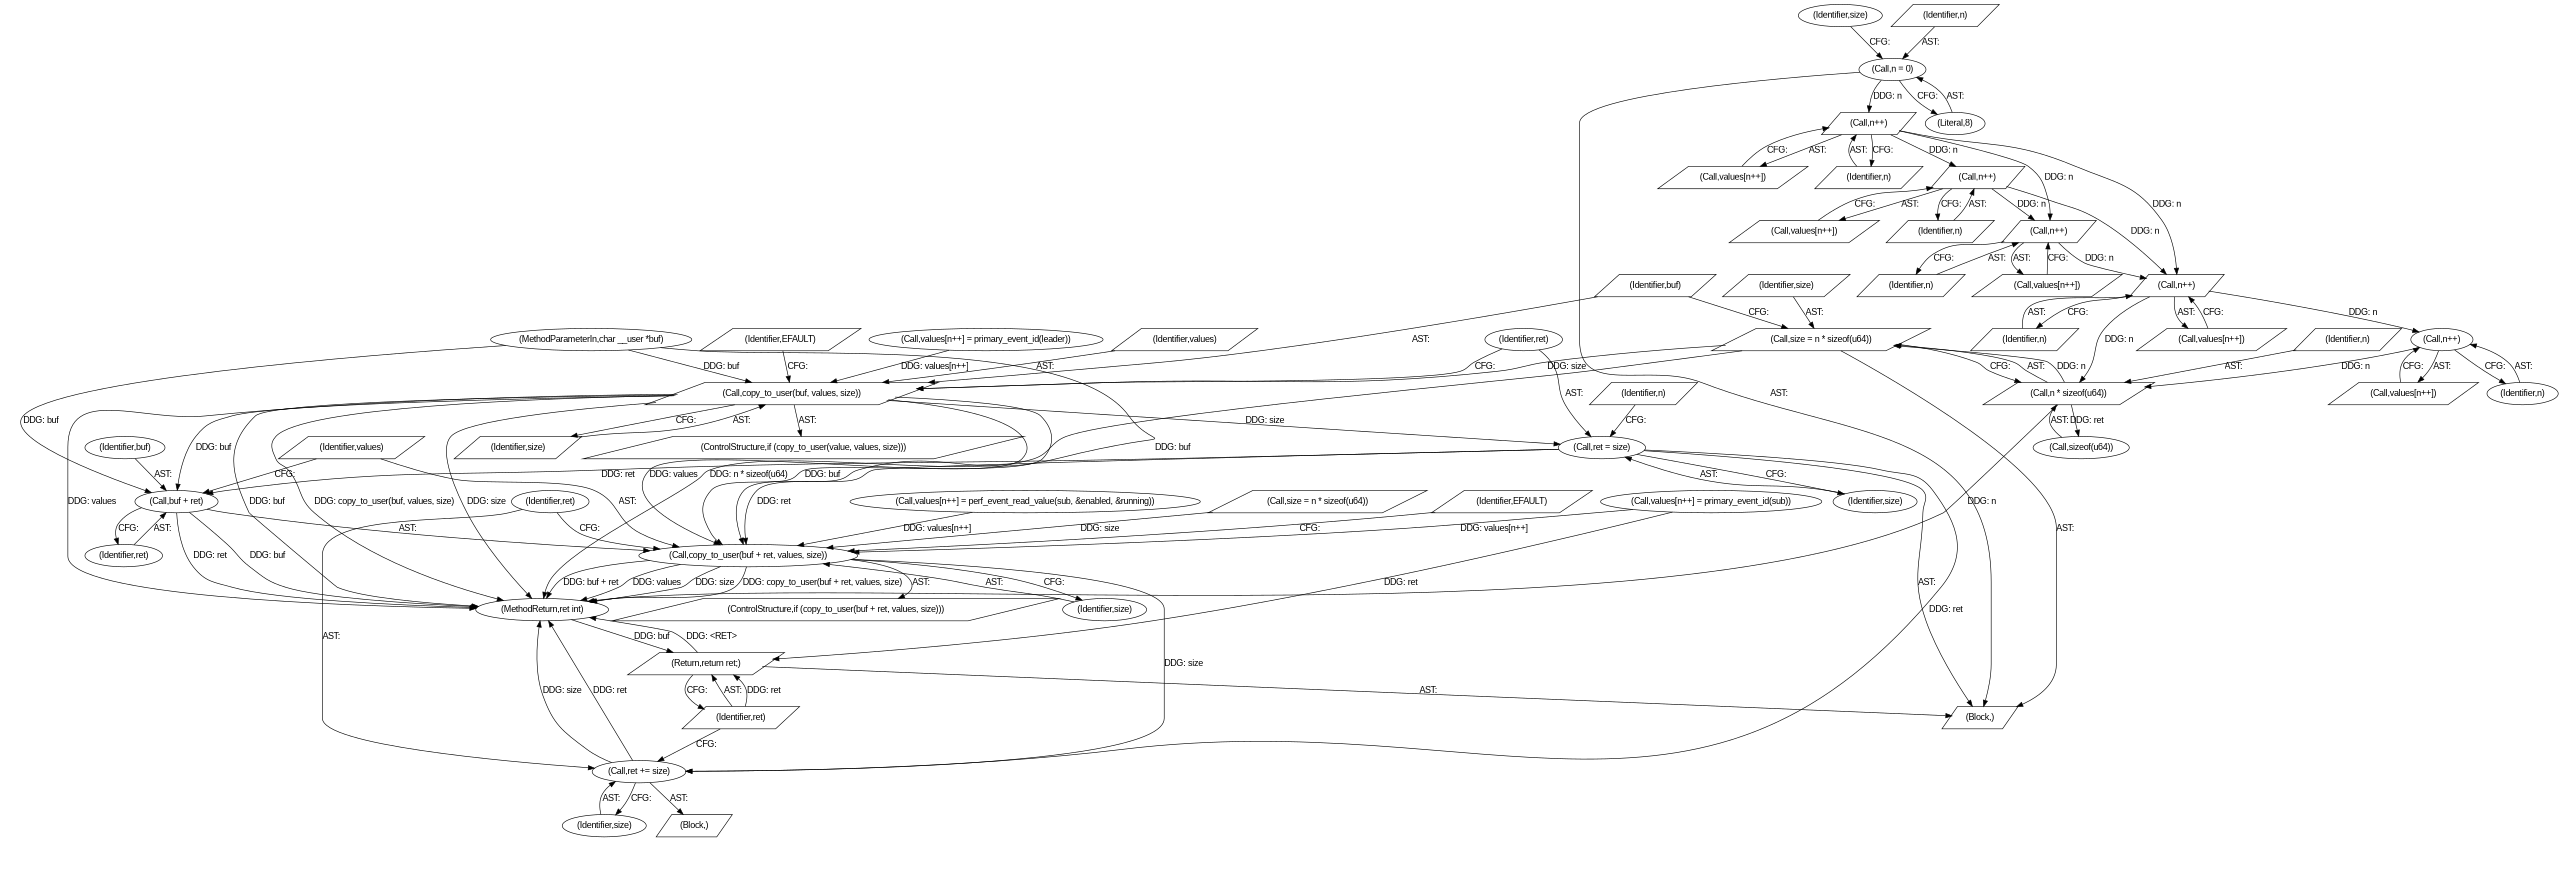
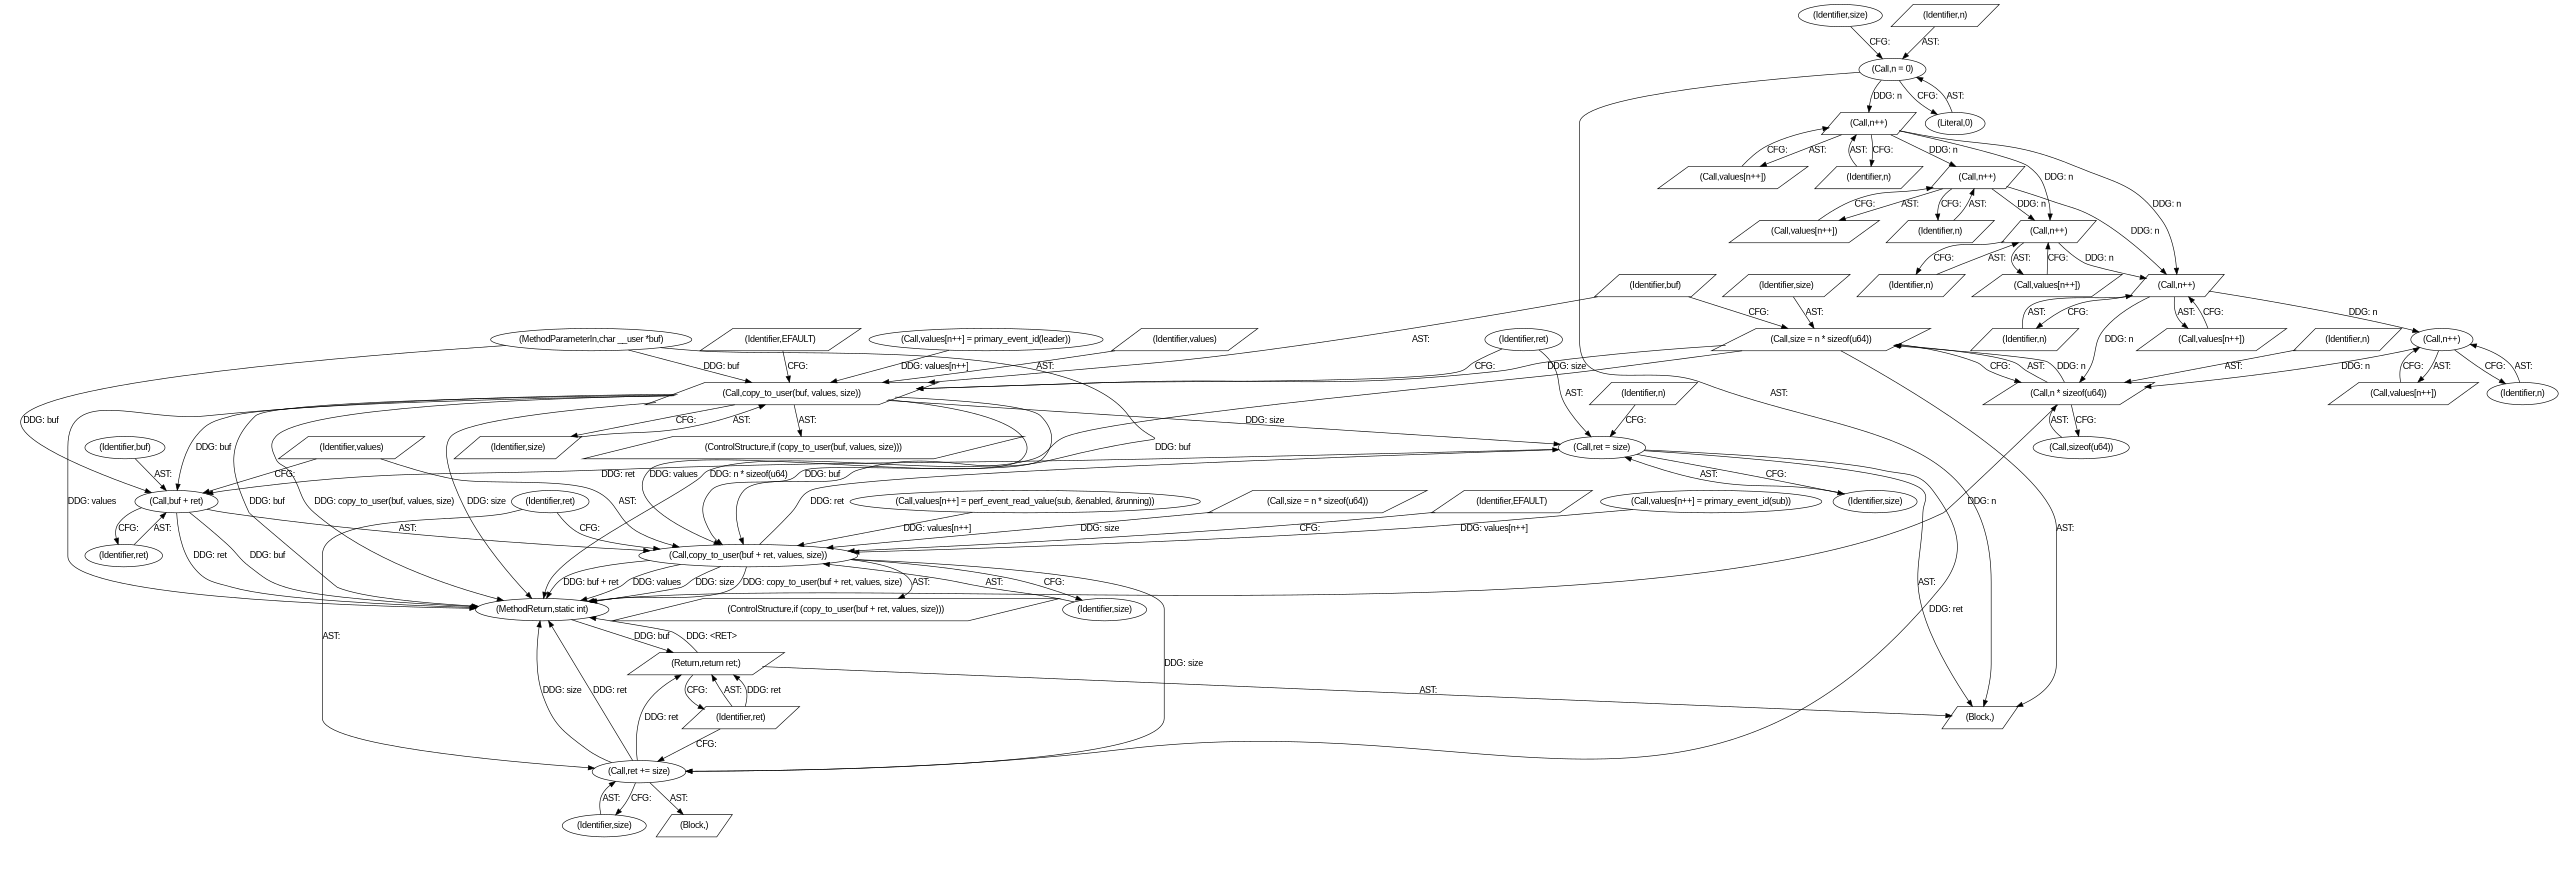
node "(Literal,8)": label "(Literal,8)" -> "(Literal,0)"
edge "(Call,n * sizeof(u64))" -> "(Call,sizeof(u64))": label "DDG: ret" -> "CFG: "
node "(ControlStructure,if (copy_to_user(value, values, size)))": label "(ControlStructure,if (copy_to_user(value, values, size)))" -> "(ControlStructure,if (copy_to_user(buf, values, size)))"
edge "(Call,ret = size)" -> "(Call,copy_to_user(buf + ret, values, size))": reversed
edge "(Call,values[n++] = primary_event_id(sub))" -> "(Return,return ret;)": now "(Call,ret += size)" -> "(Return,return ret;)"
node "(MethodReturn,ret int)": label "(MethodReturn,ret int)" -> "(MethodReturn,static int)"
